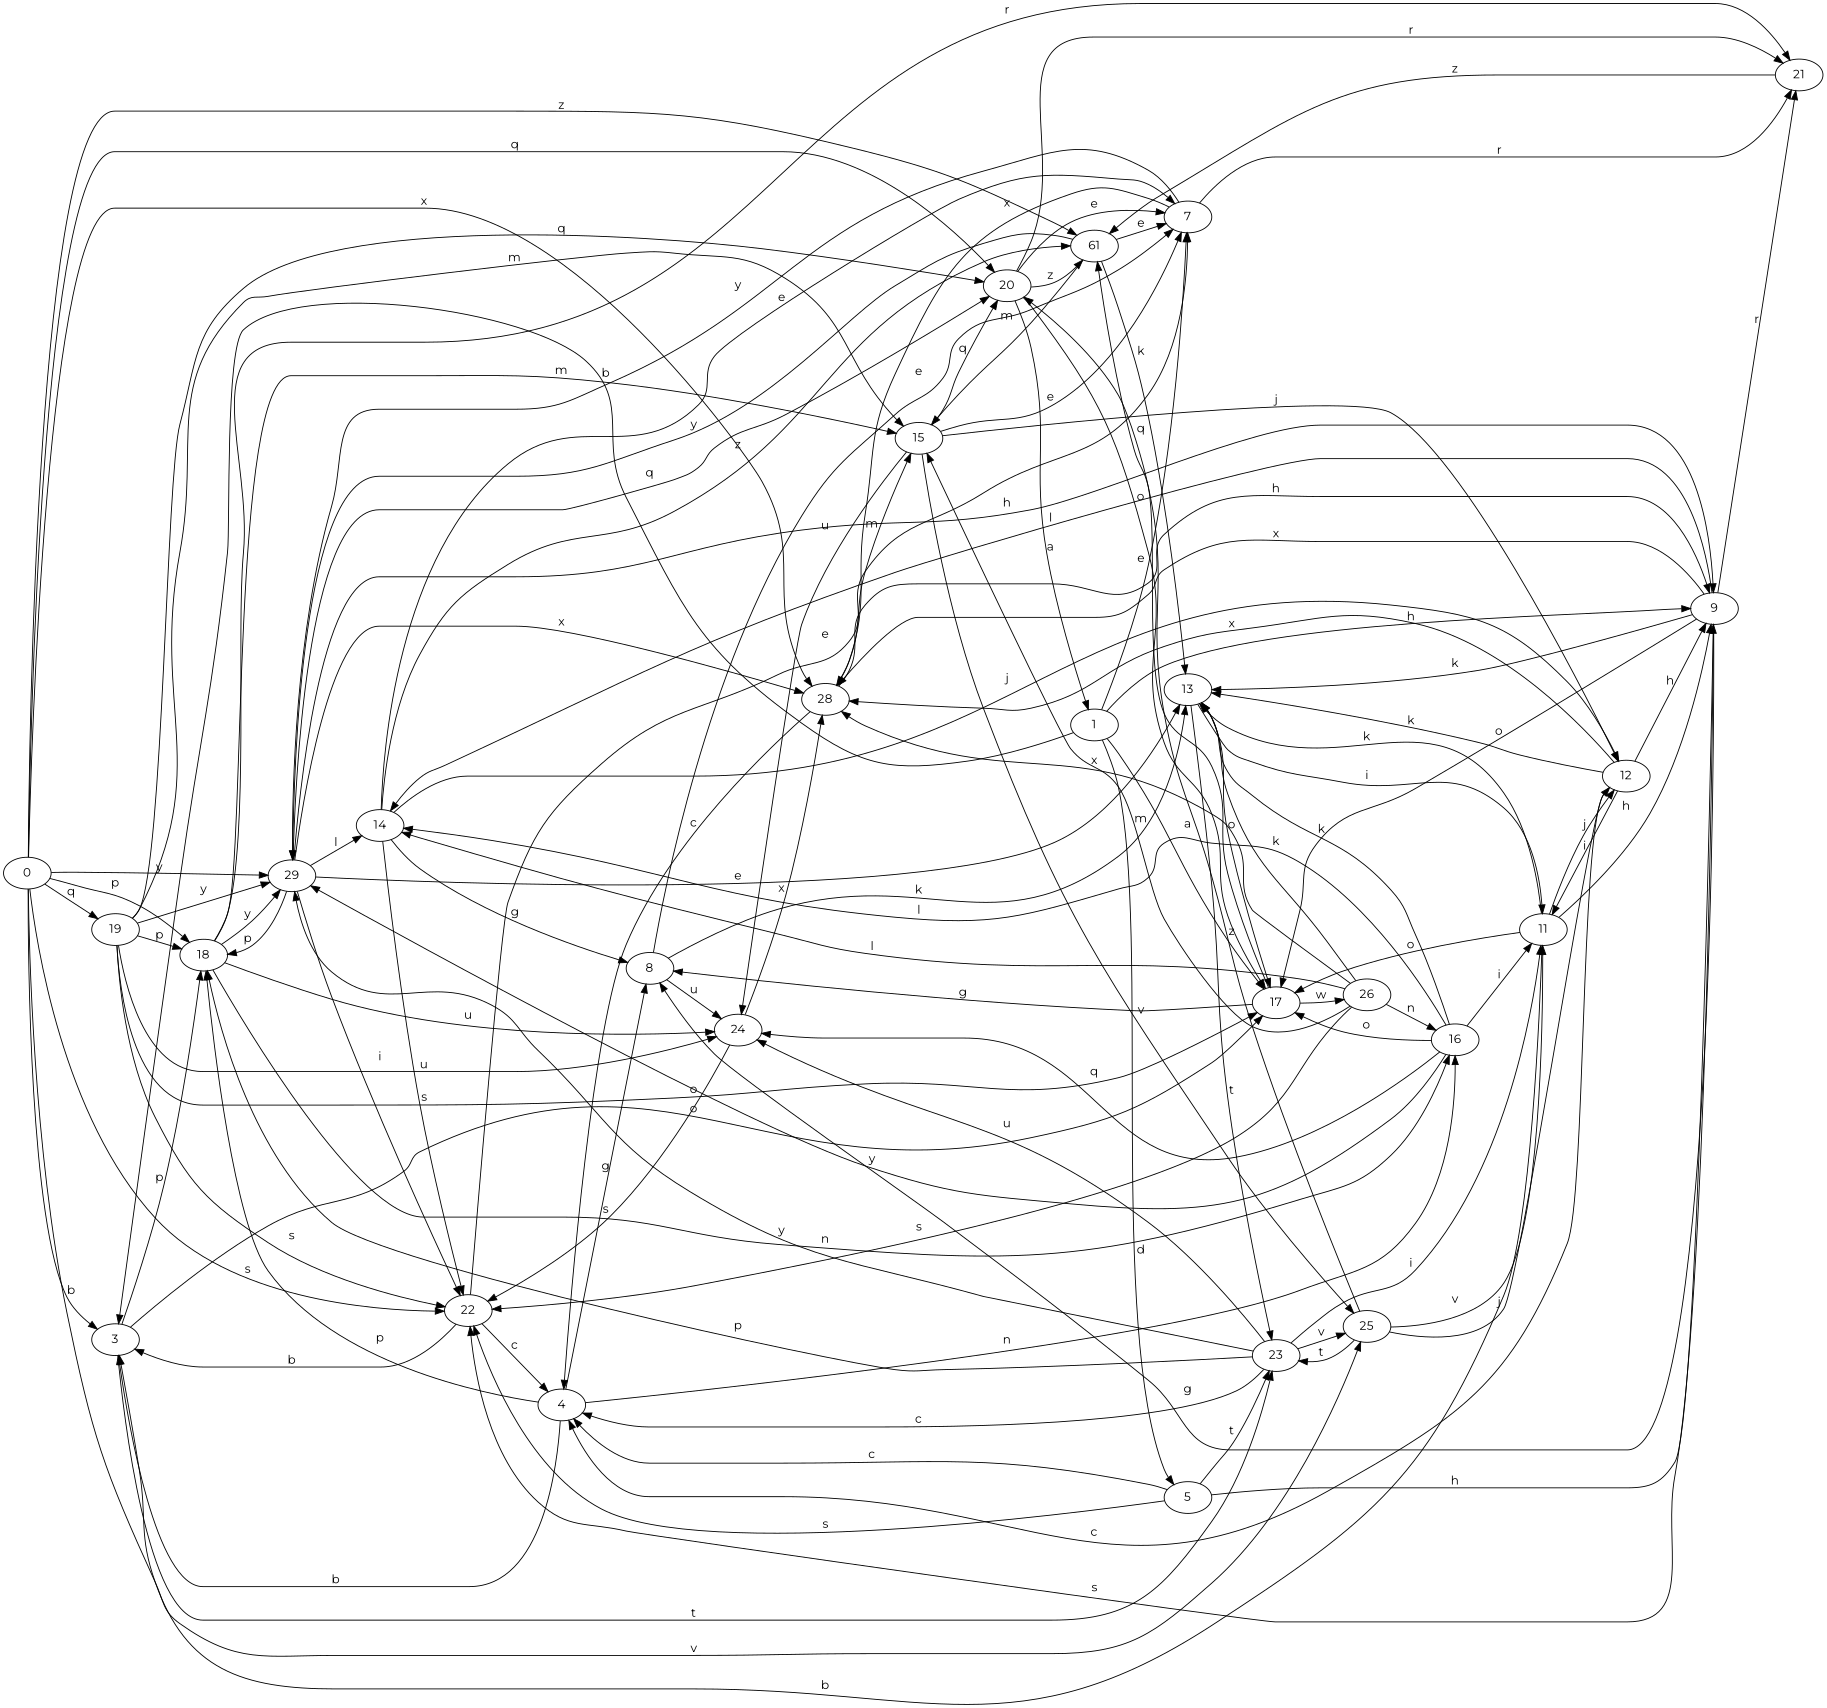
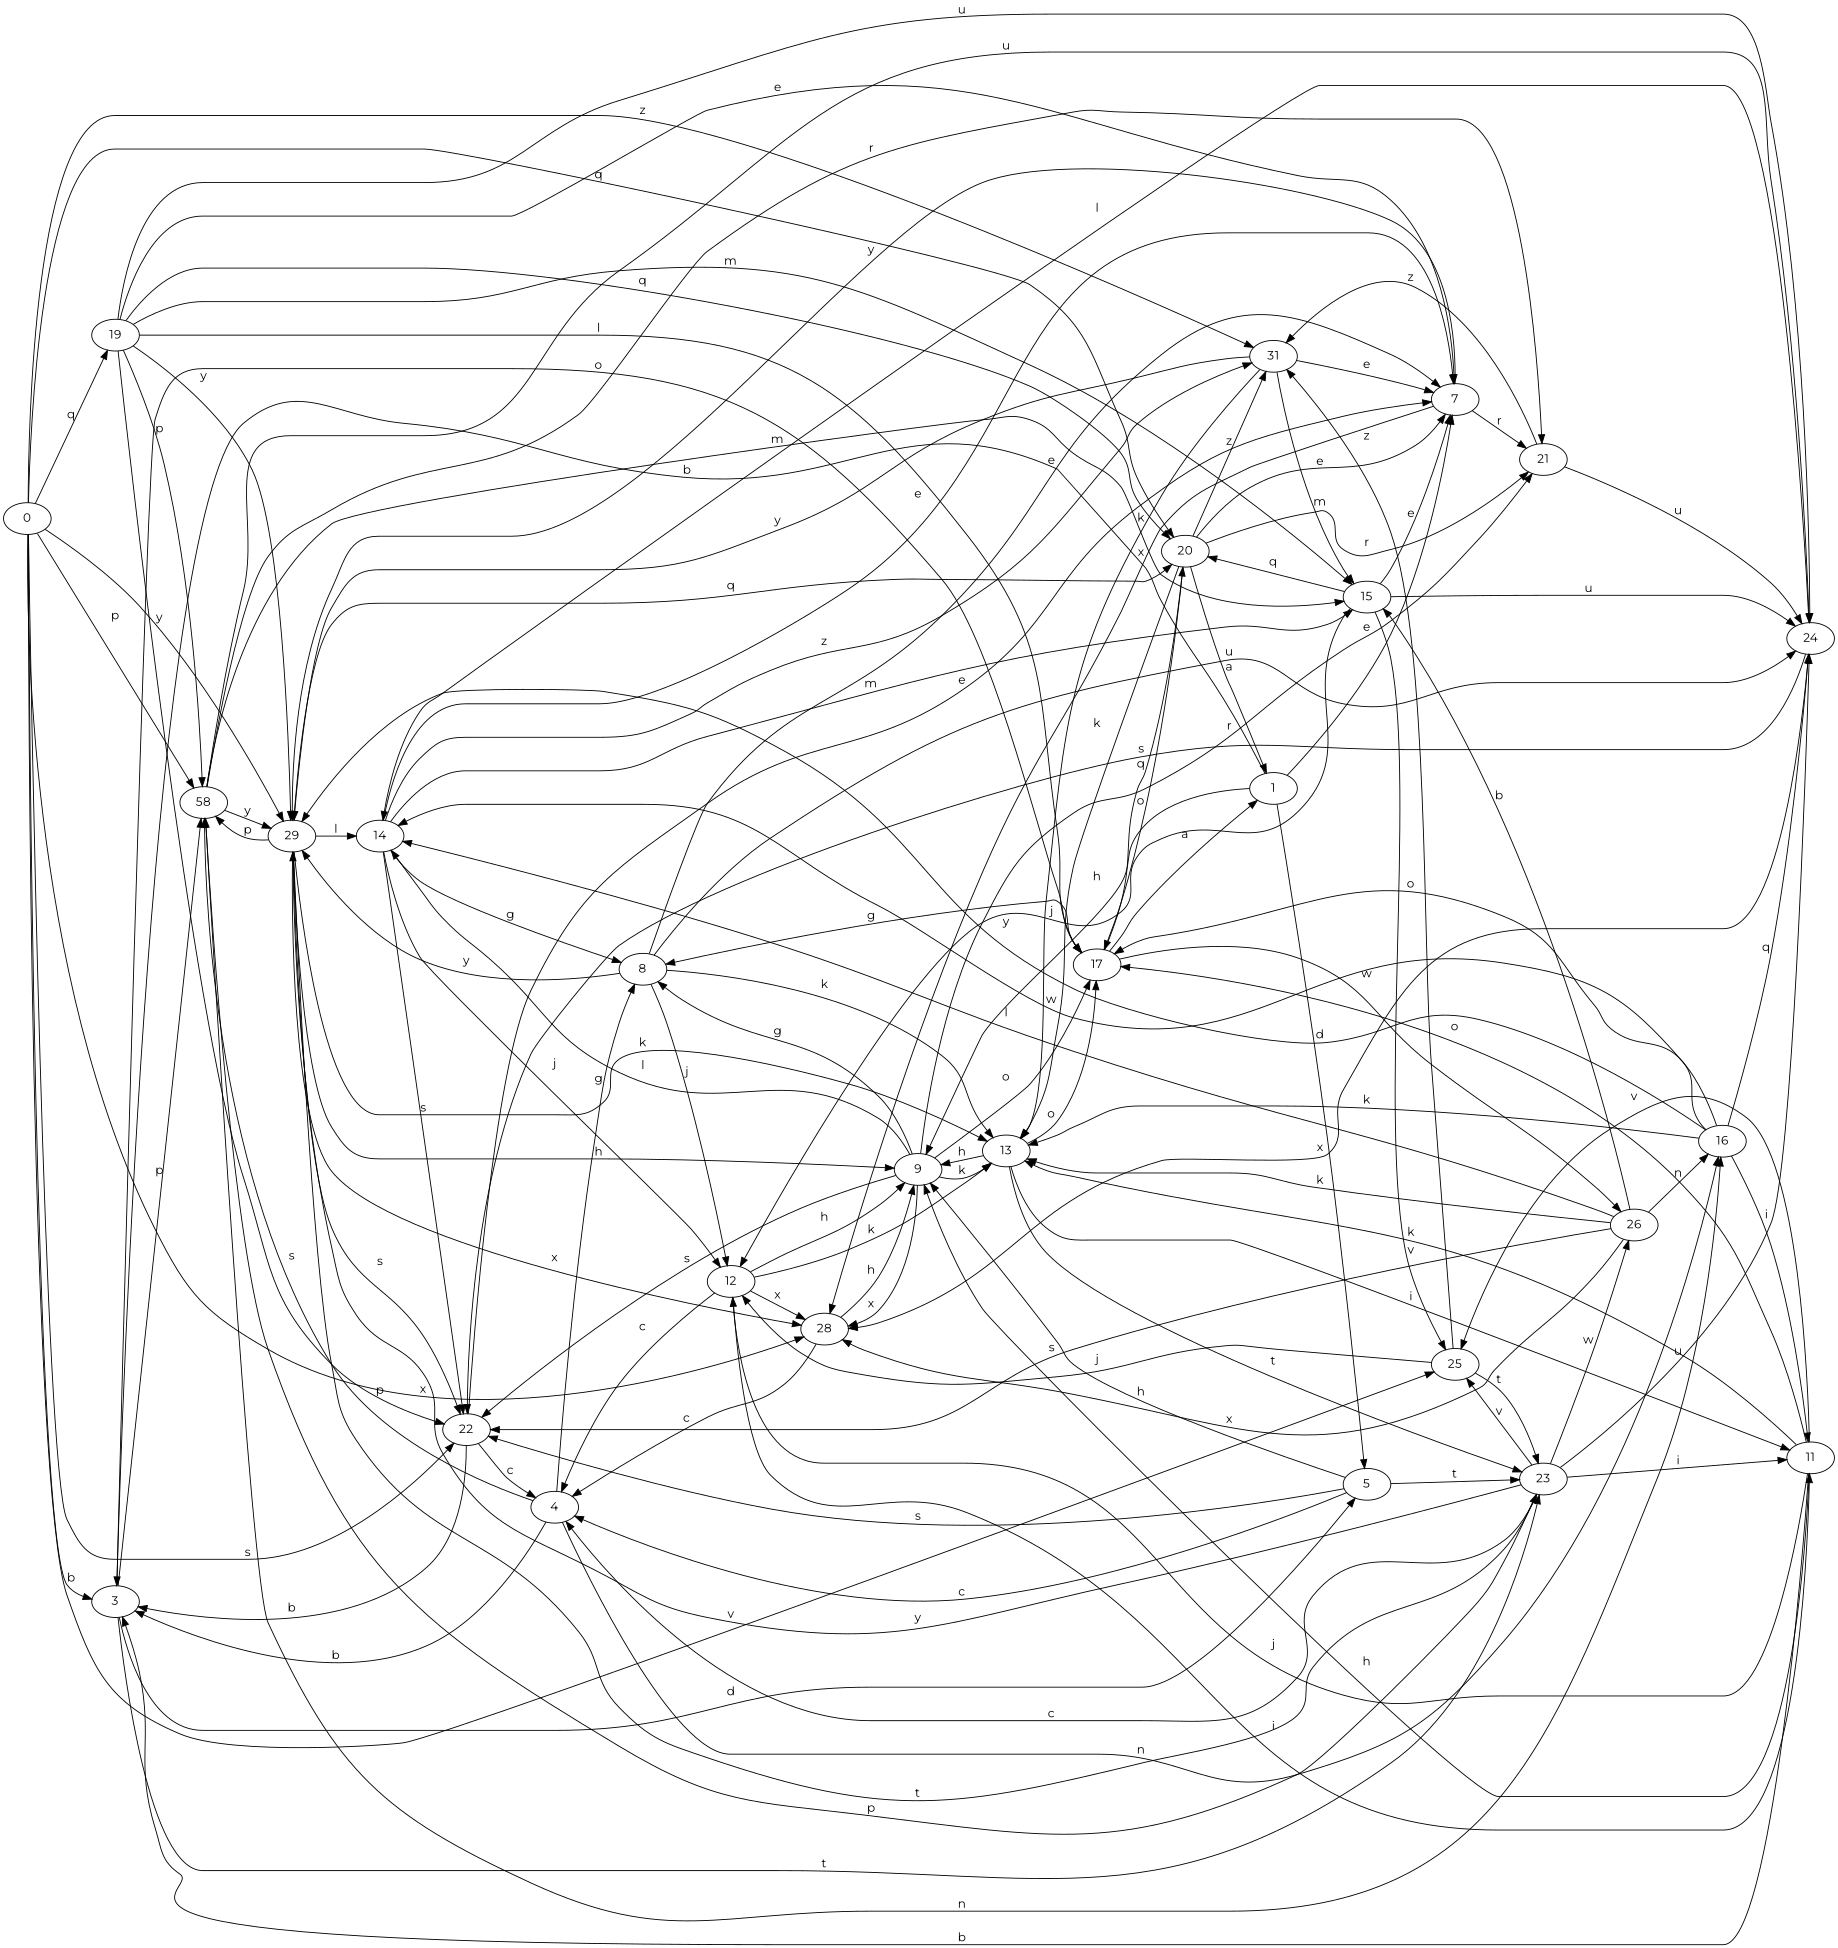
edge "19" -> "7": added, label "e"
edge "24" -> "14": added, label "l"
node "61": label "61" -> "31"
edge "21" -> "24": added, label "u"
edge "28" -> "15": now "14" -> "15"
edge "26" -> "15": label "m" -> "b"
edge "20" -> "13": added, label "k"
edge "1" -> "17": reversed
edge "29" -> "13": label "e" -> "k"
edge "16" -> "14": label "l" -> "w"
node "18": label "18" -> "58"
edge "8" -> "29": added, label "y"
edge "29" -> "22": label "i" -> "s"
edge "19" -> "17": label "o" -> "l"
edge "8" -> "12": added, label "j"
edge "13" -> "9": added, label "h"
edge "25" -> "11": reversed
edge "23" -> "26": added, label "w"
edge "3" -> "5": added, label "d"
edge "29" -> "23": added, label "t"
